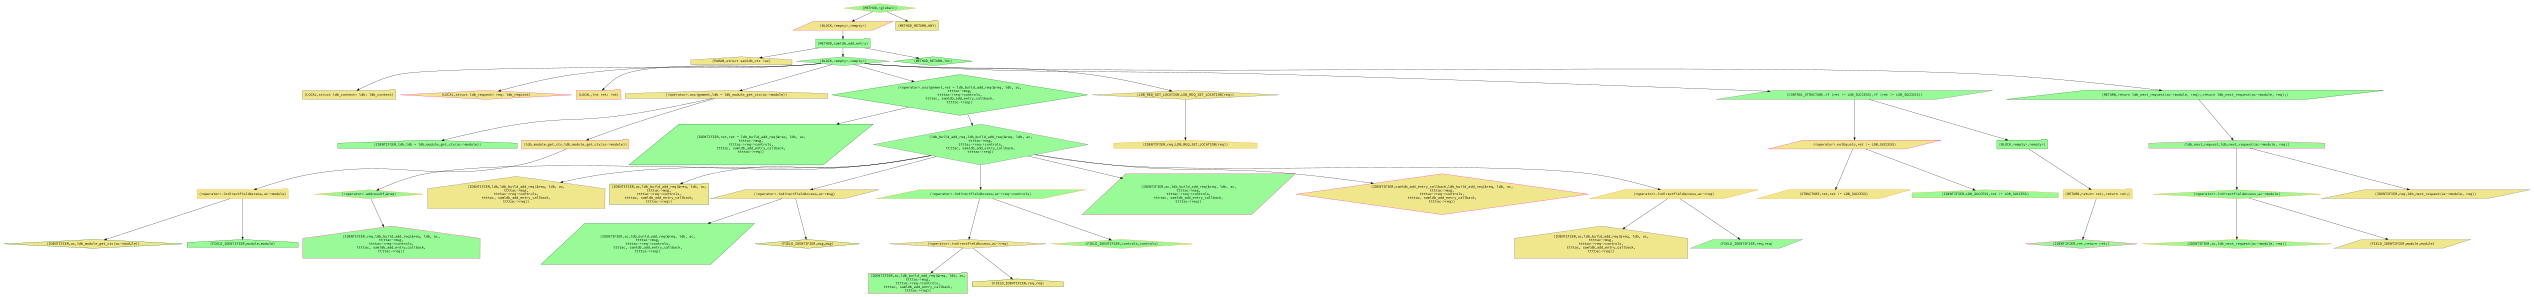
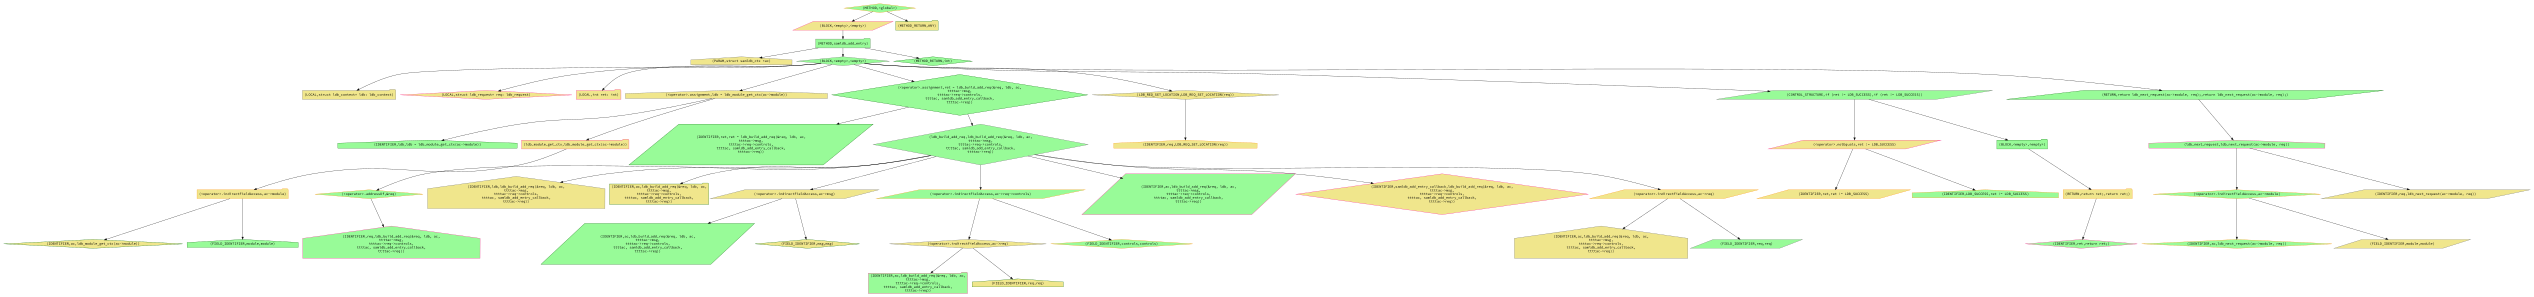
node "(STRUCTURE,ret,ret != LDB_SUCCESS)": label "(STRUCTURE,ret,ret != LDB_SUCCESS)" -> "(IDENTIFIER,ret,ret != LDB_SUCCESS)"
